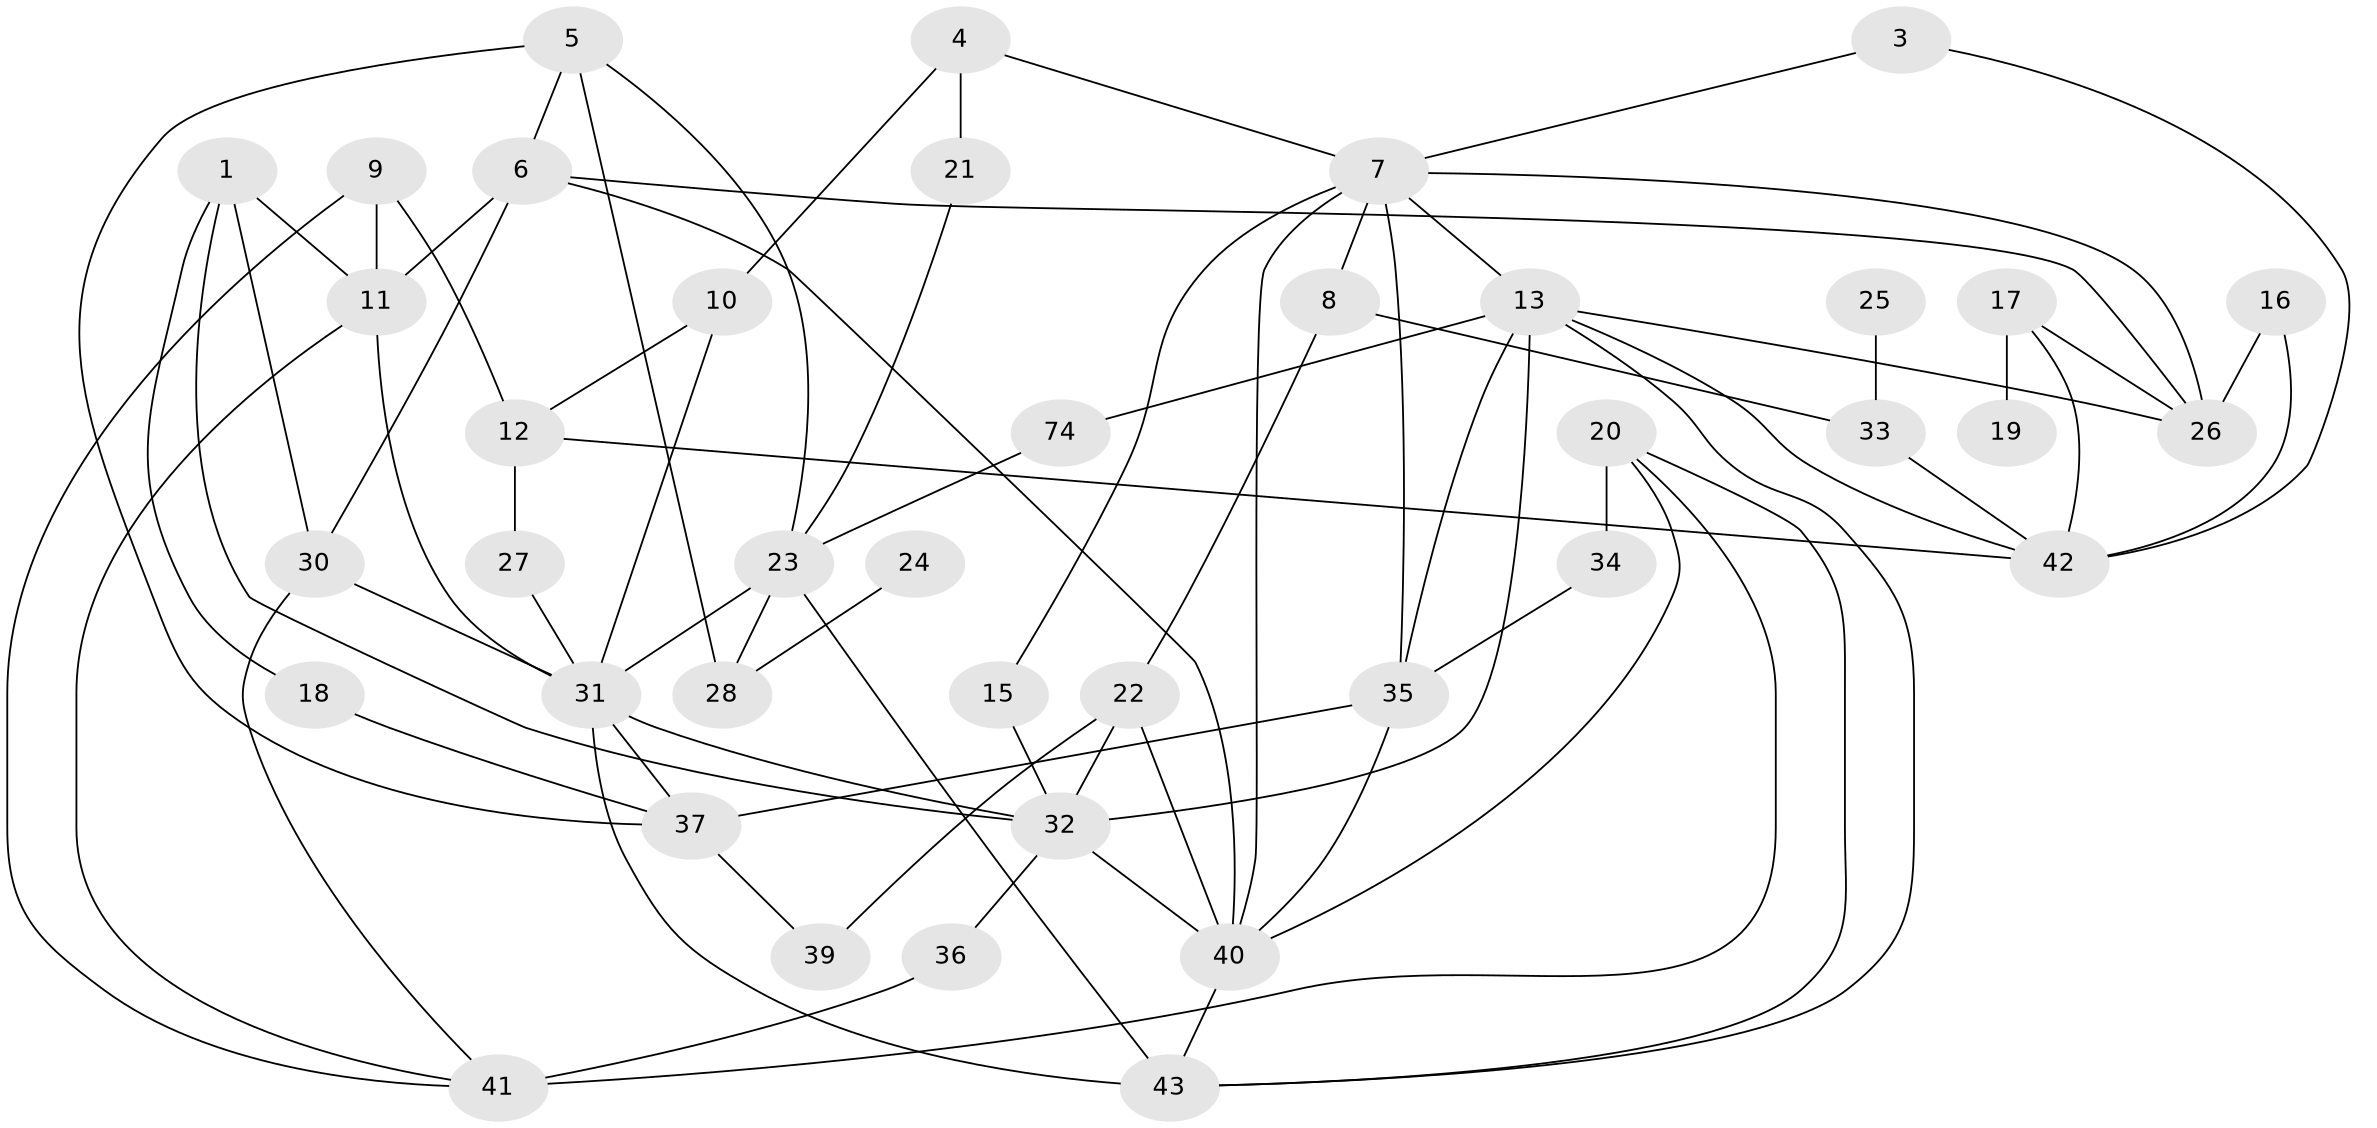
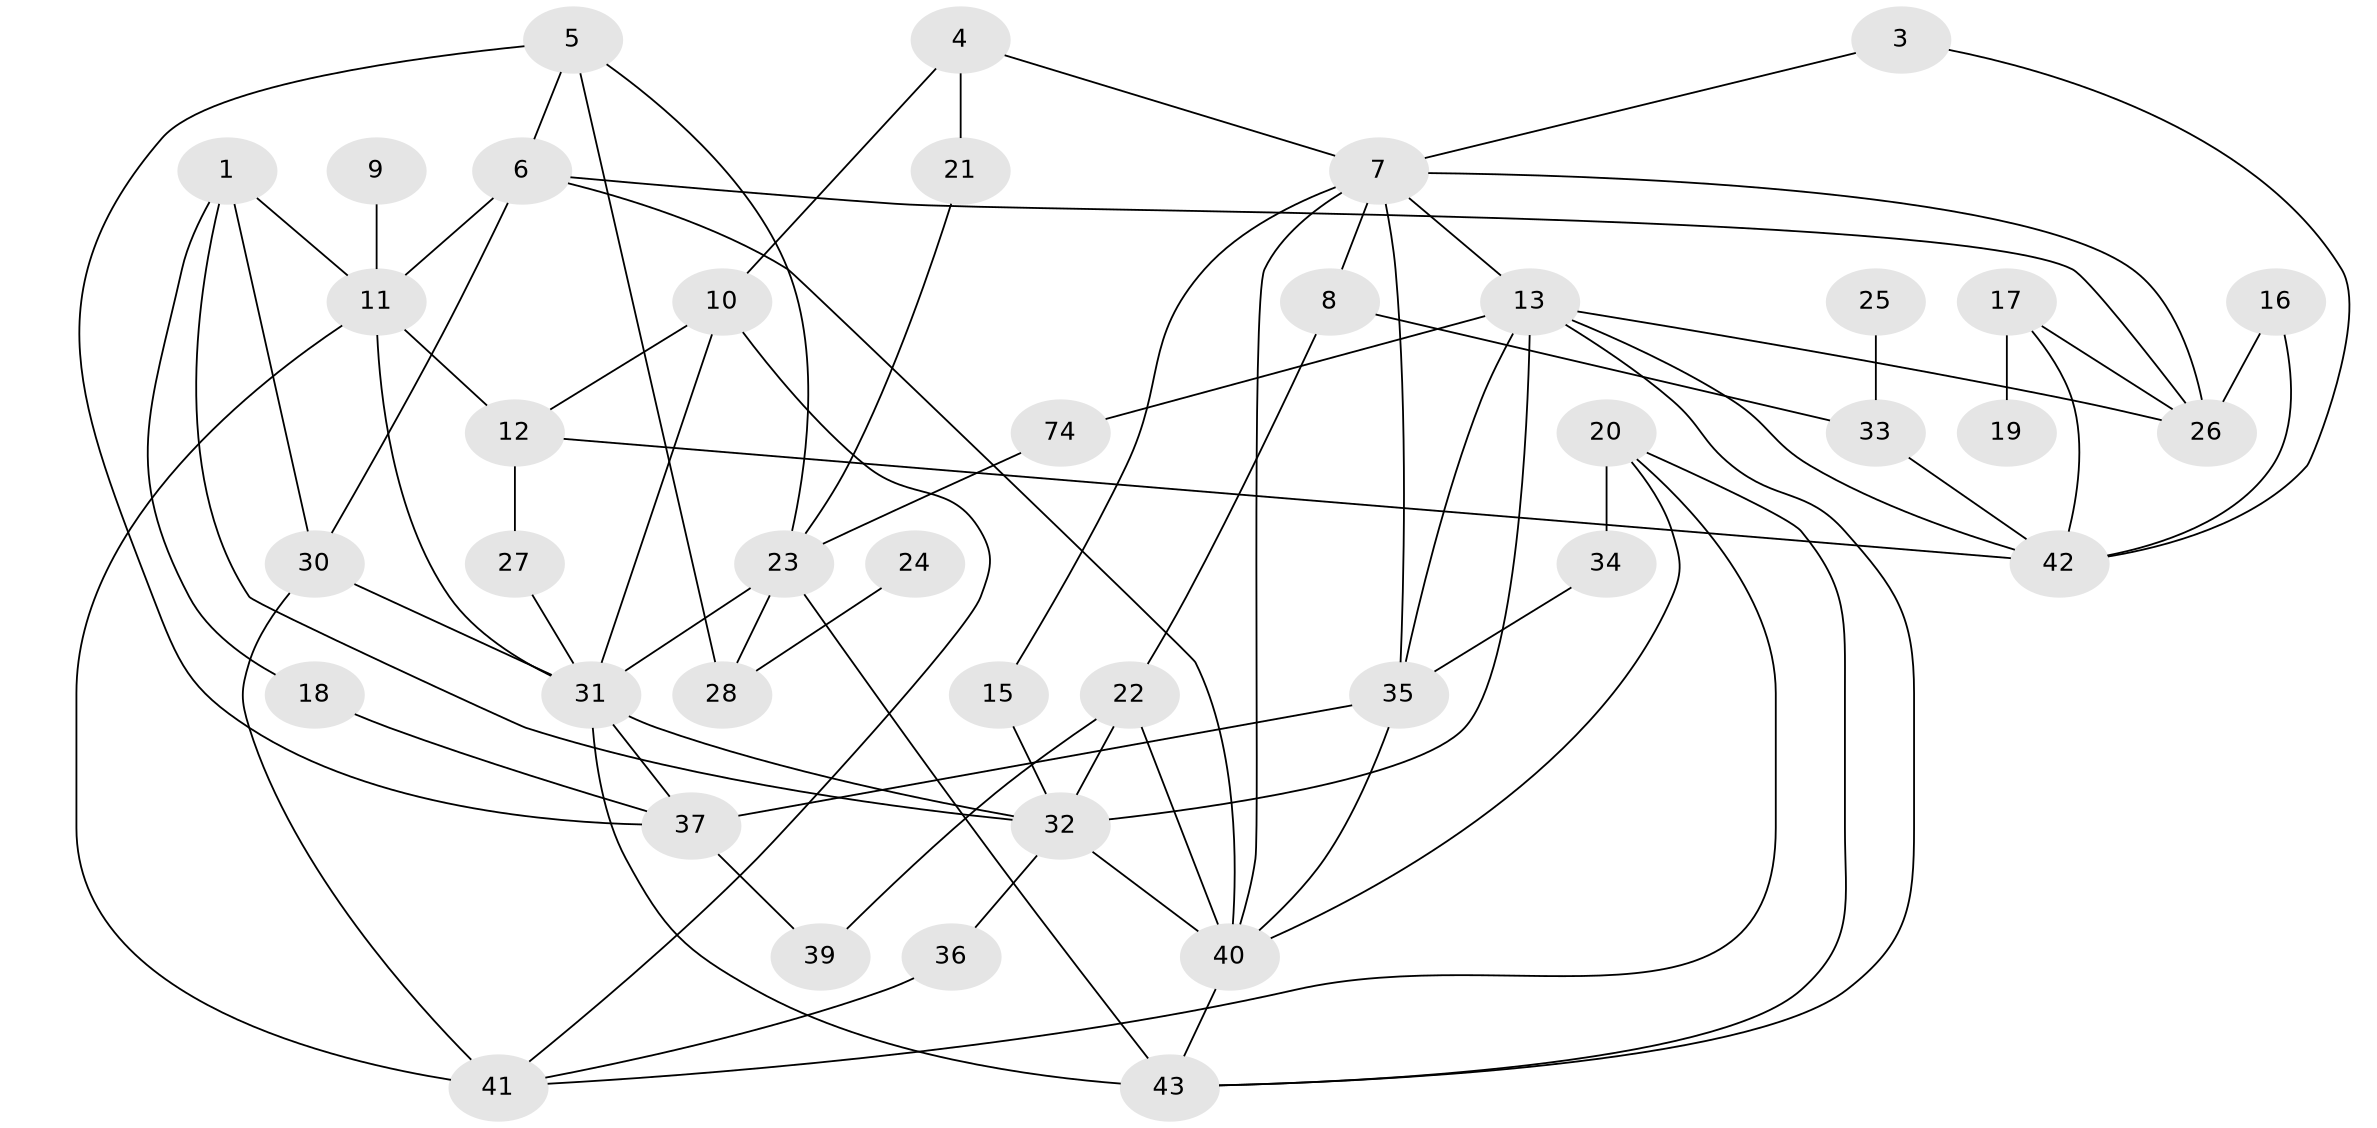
edge "9" -- "12": now "11" -- "12"
edge "9" -- "41": now "10" -- "41"
